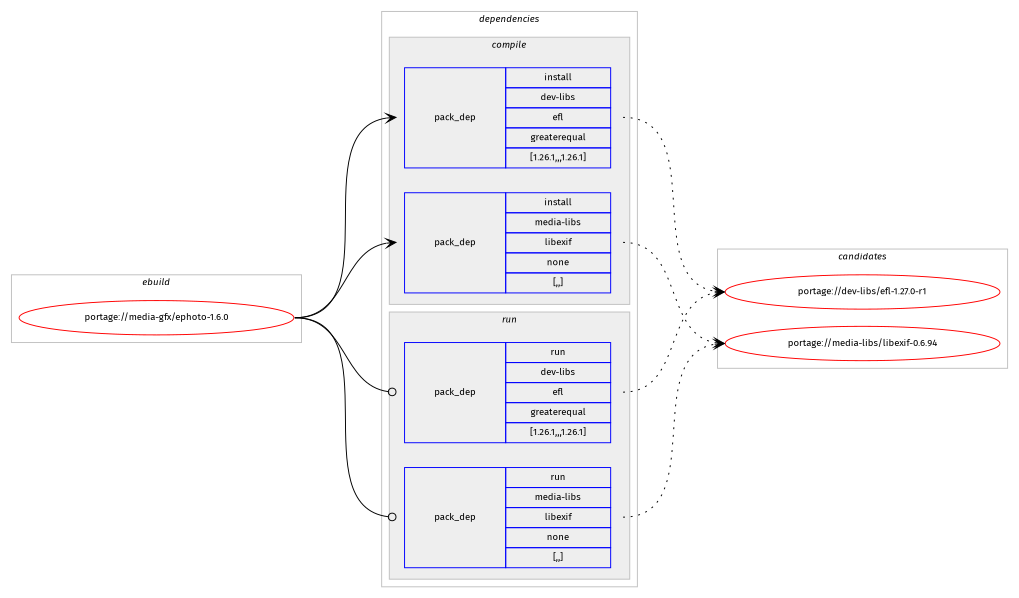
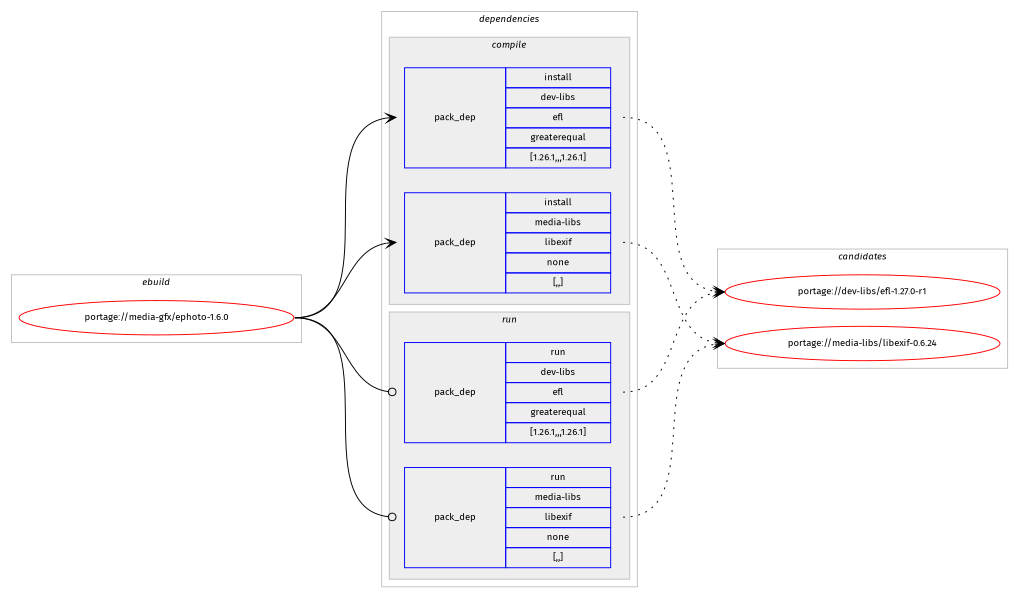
node "portage://media-libs/libexif-0.6.94": label "portage://media-libs/libexif-0.6.94" -> "portage://media-libs/libexif-0.6.24"
